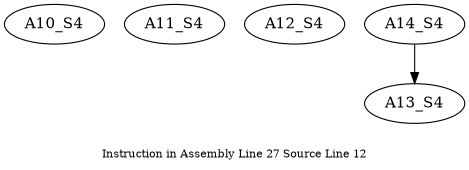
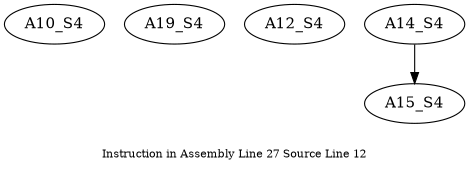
node "A11_S4": label "A11_S4" -> "A19_S4"
node "A13_S4": label "A13_S4" -> "A15_S4"
